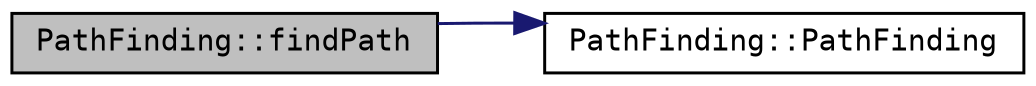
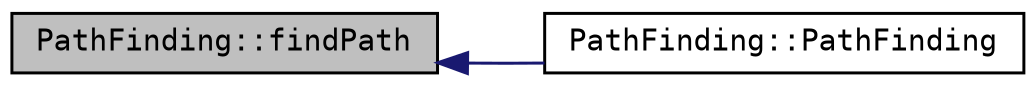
edge "PathFinding::findPath" -> "PathFinding::PathFinding": reversed
